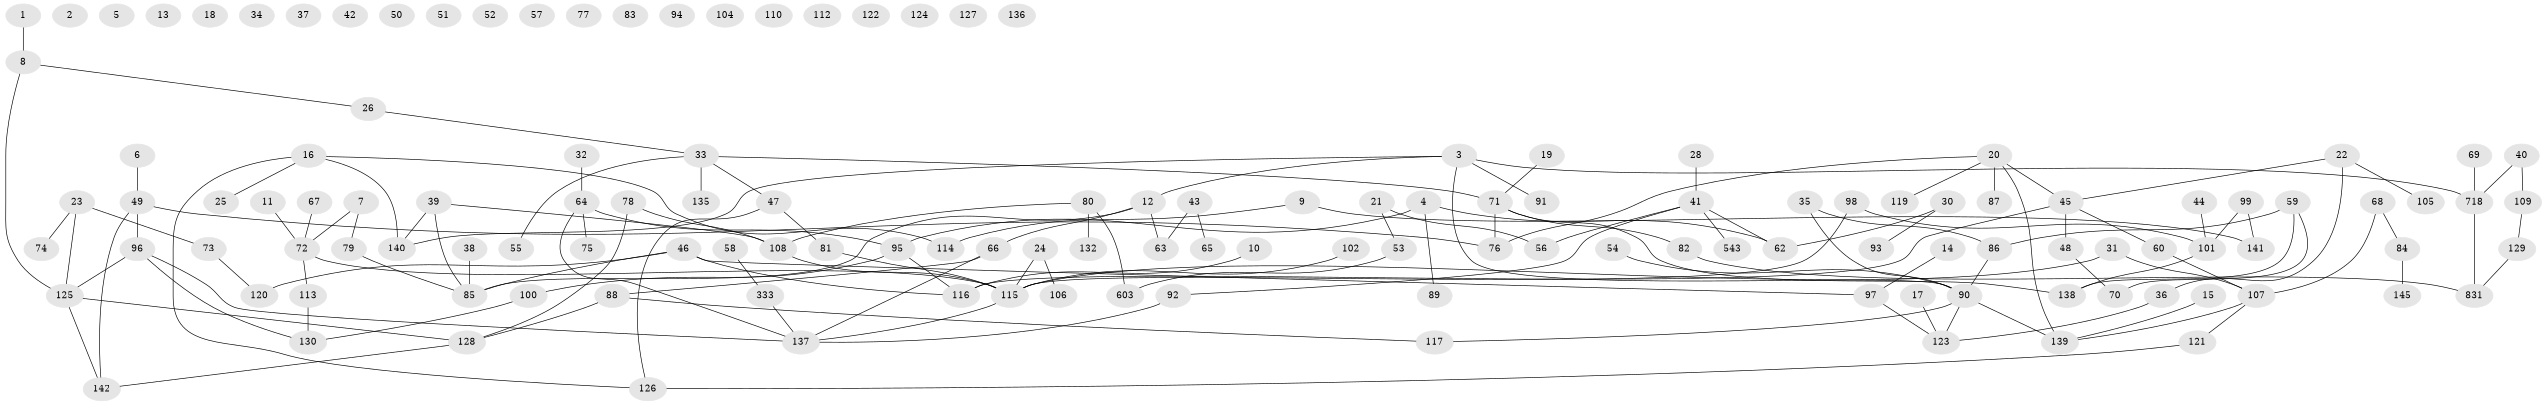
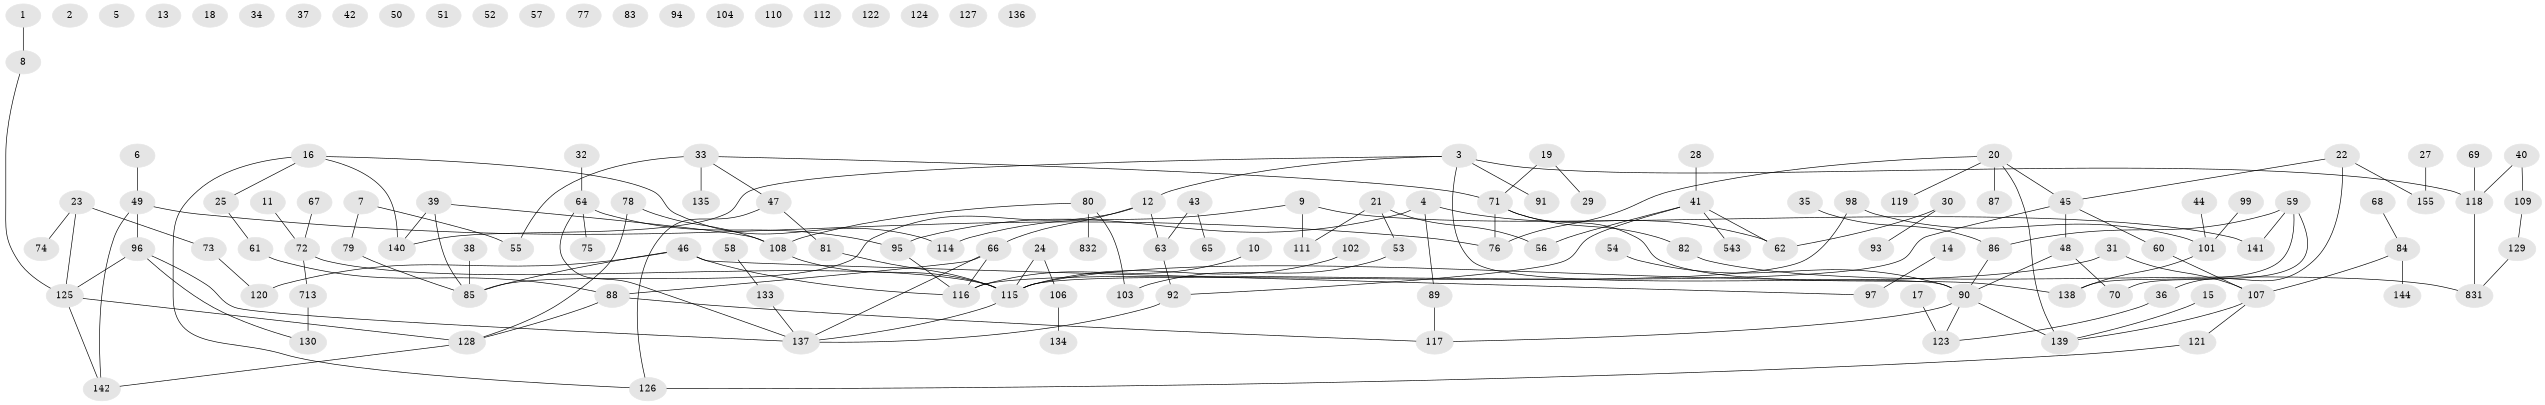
node "26": removed
node "27": added
node "29": added
node "105": label "105" -> "155"
node "718": label "718" -> "118"
edge "99" -- "141": now "59" -- "141"
edge "7" -- "72": now "7" -- "55"
node "61": added
node "132": label "132" -> "832"
node "111": added
edge "35" -- "90": now "48" -- "90"
edge "68" -- "107": now "84" -- "107"
edge "63" -- "92": added
edge "66" -- "116": added
node "113": label "113" -> "713"
node "100": removed
node "333": label "333" -> "133"
node "603": label "603" -> "103"
node "145": label "145" -> "144"
edge "89" -- "117": added
edge "97" -- "123": removed
node "134": added
